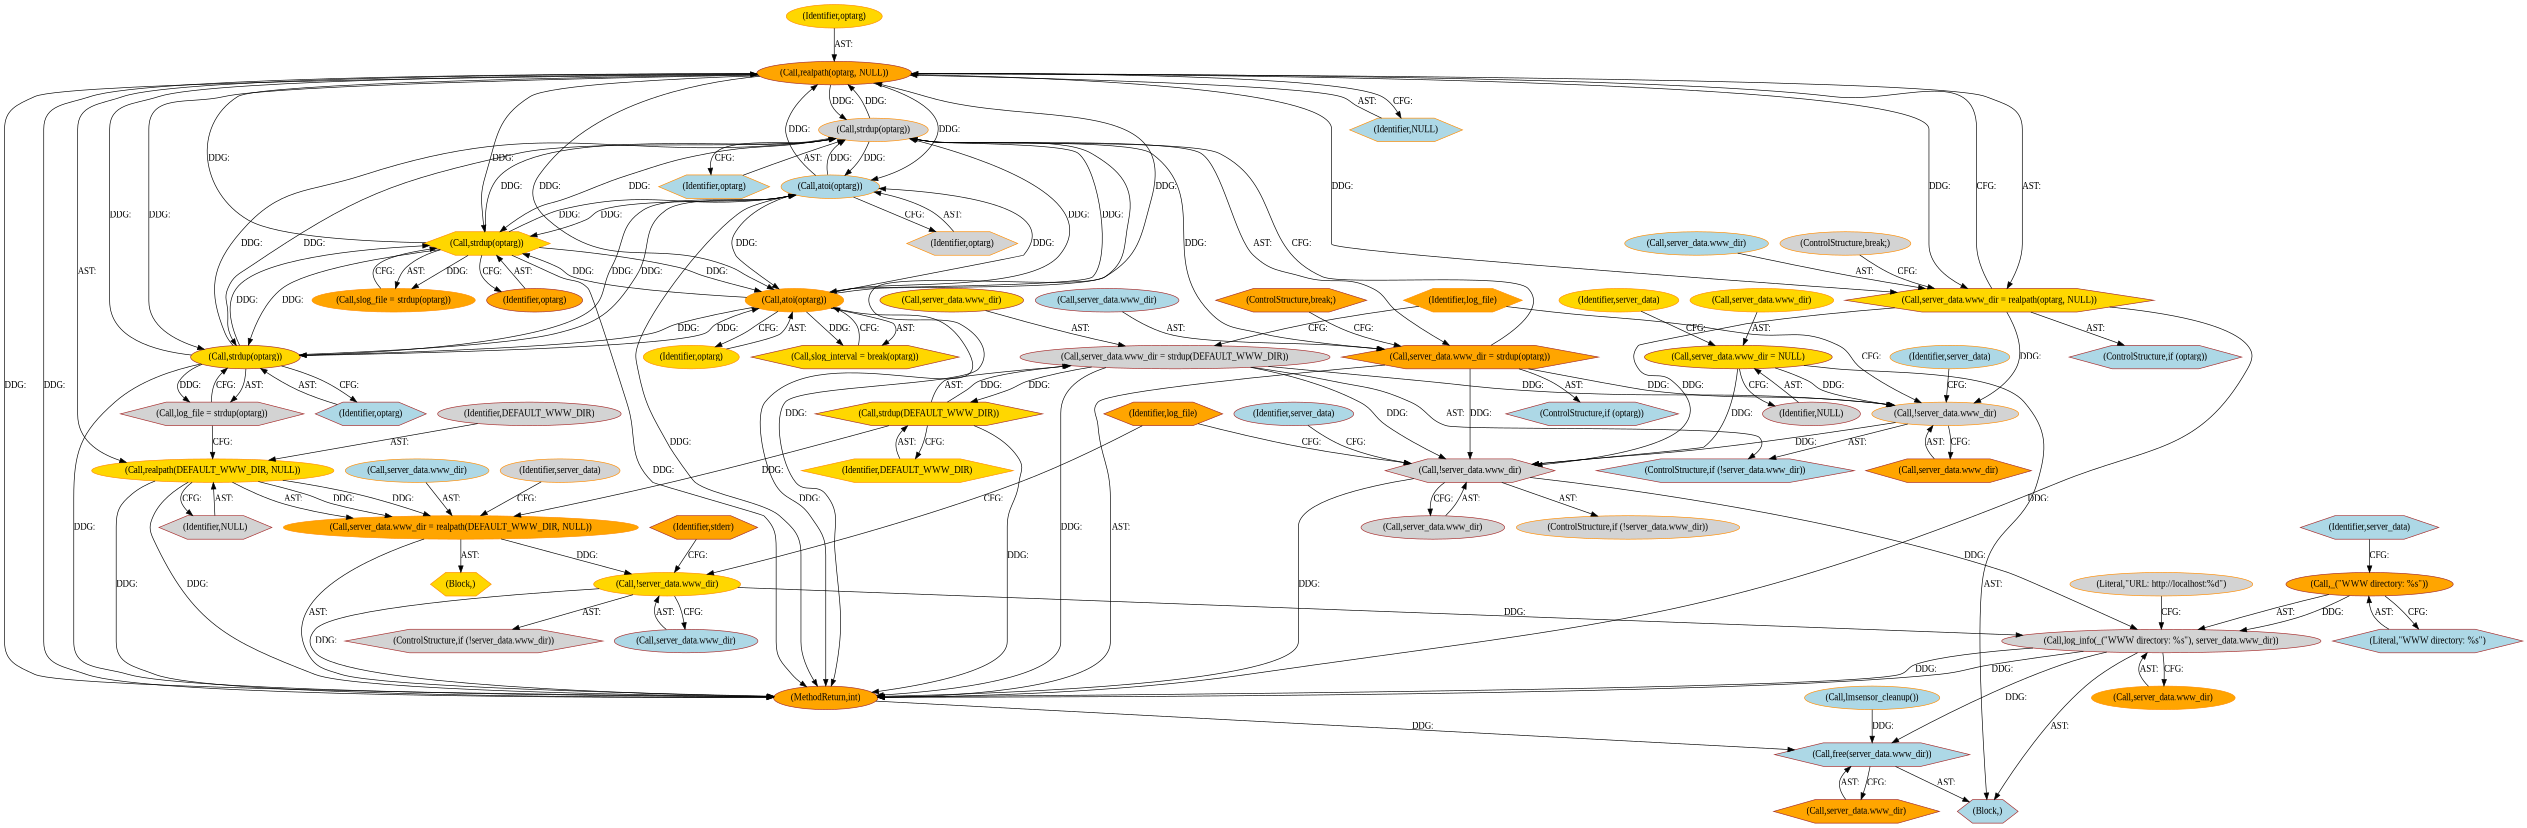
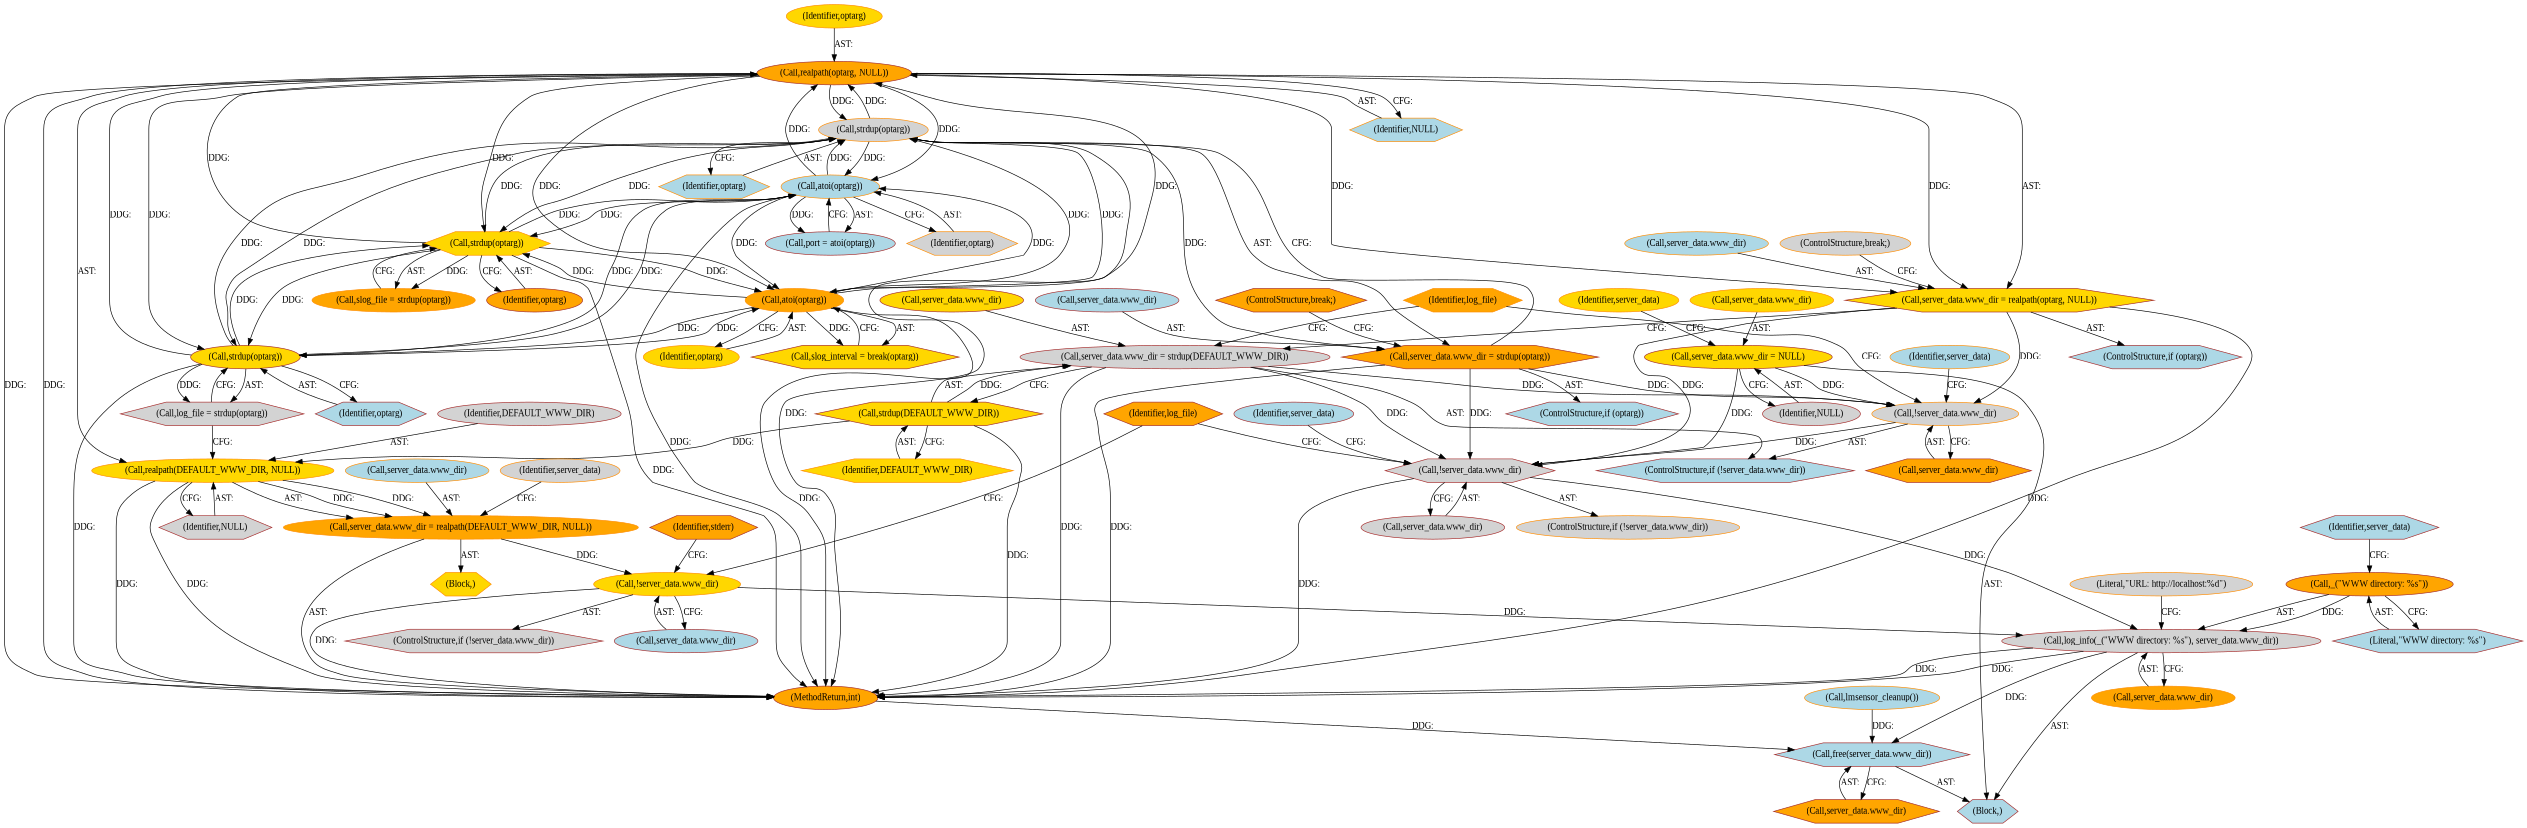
edge "(Call,server_data.www_dir = realpath(optarg, NULL))" -> "(Call,realpath(optarg, NULL))": now "(Call,server_data.www_dir = realpath(optarg, NULL))" -> "(Call,server_data.www_dir = strdup(DEFAULT_WWW_DIR))"
node "(Call,port = atoi(optarg))": added
edge "(Call,server_data.www_dir = strdup(DEFAULT_WWW_DIR))" -> "(Call,strdup(DEFAULT_WWW_DIR))": label "DDG: " -> "CFG: "
edge "(Call,strdup(DEFAULT_WWW_DIR))" -> "(Call,server_data.www_dir = realpath(DEFAULT_WWW_DIR, NULL))": now "(Call,strdup(DEFAULT_WWW_DIR))" -> "(Call,realpath(DEFAULT_WWW_DIR, NULL))"
edge "(Call,server_data.www_dir = strdup(optarg))" -> "(MethodReturn,int)": label "AST: " -> "DDG: "
